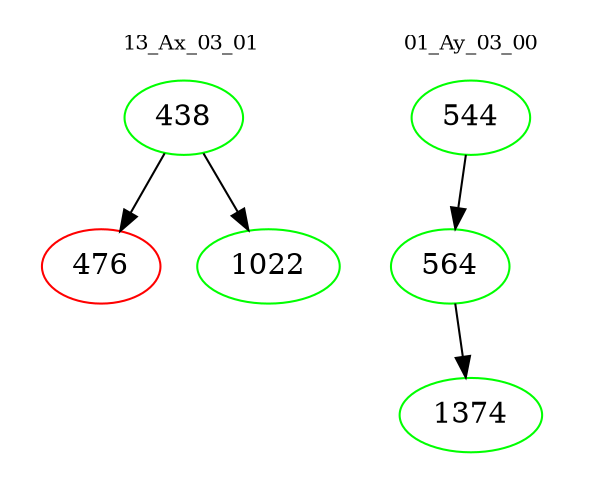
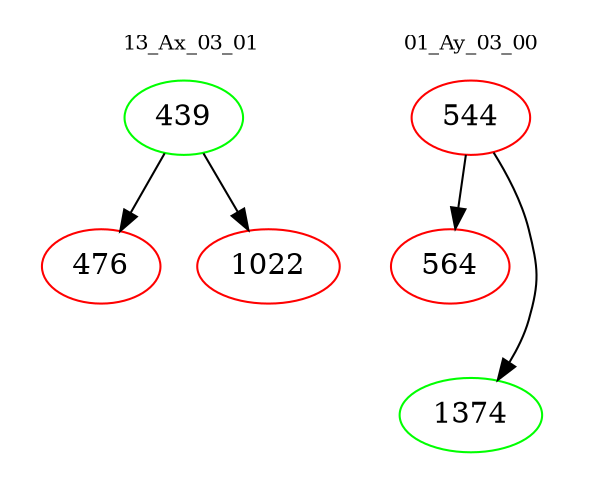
node "438": label "438" -> "439"
node "544": color green -> red
node "1022": color green -> red
node "564": color green -> red
edge "564" -> "1374": now "544" -> "1374"
